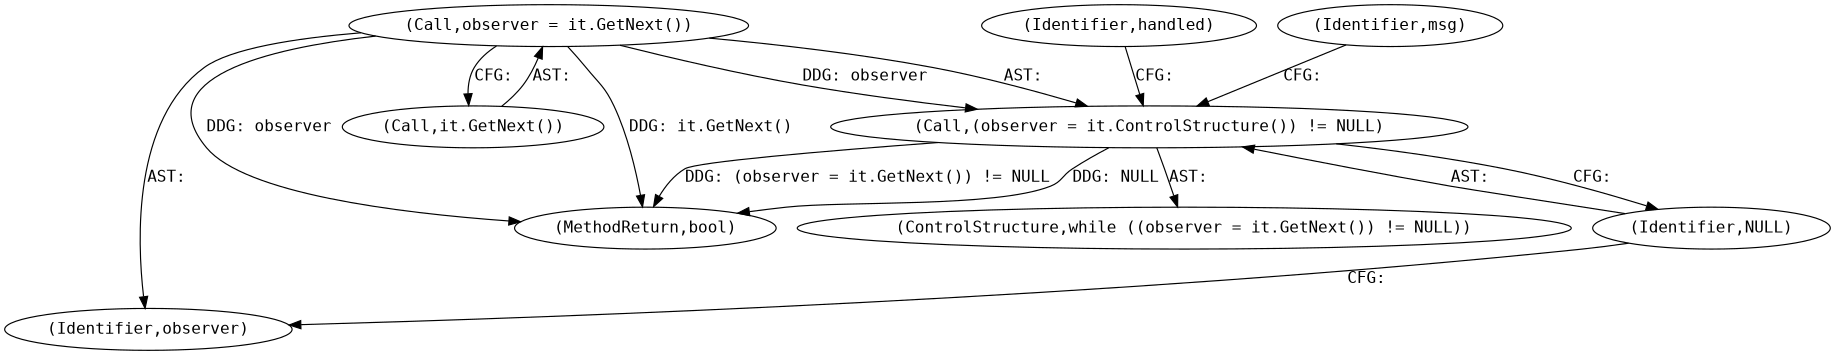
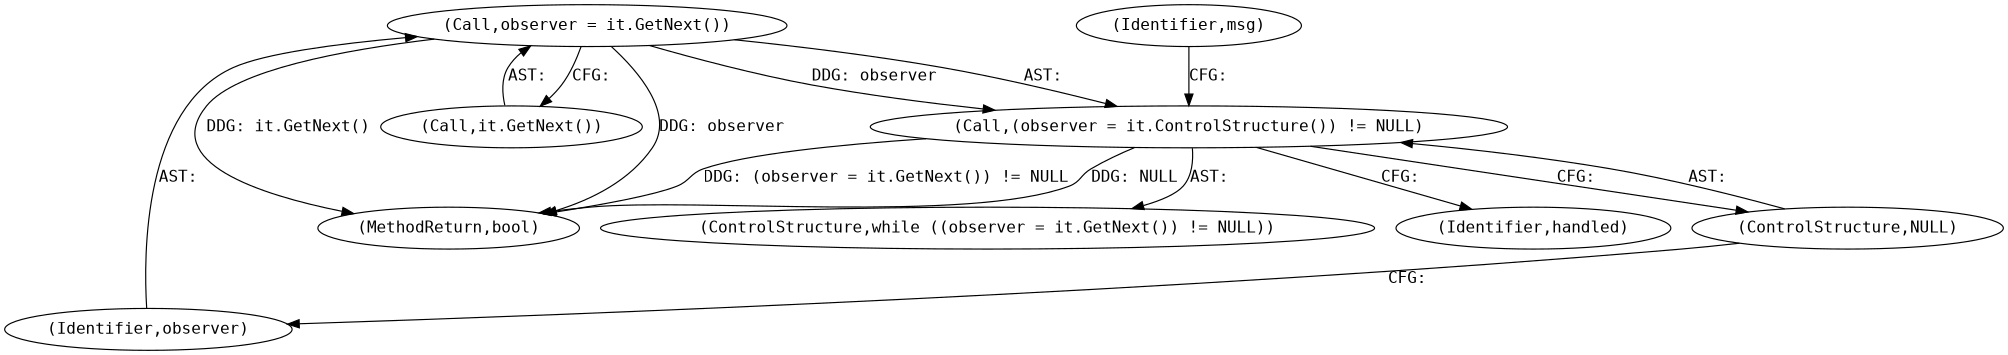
edge "(Identifier,handled)" -> "(Call,(observer = it.ControlStructure()) != NULL)": reversed
edge "(Call,observer = it.GetNext())" -> "(Identifier,observer)": reversed
node "(Identifier,NULL)": label "(Identifier,NULL)" -> "(ControlStructure,NULL)"
